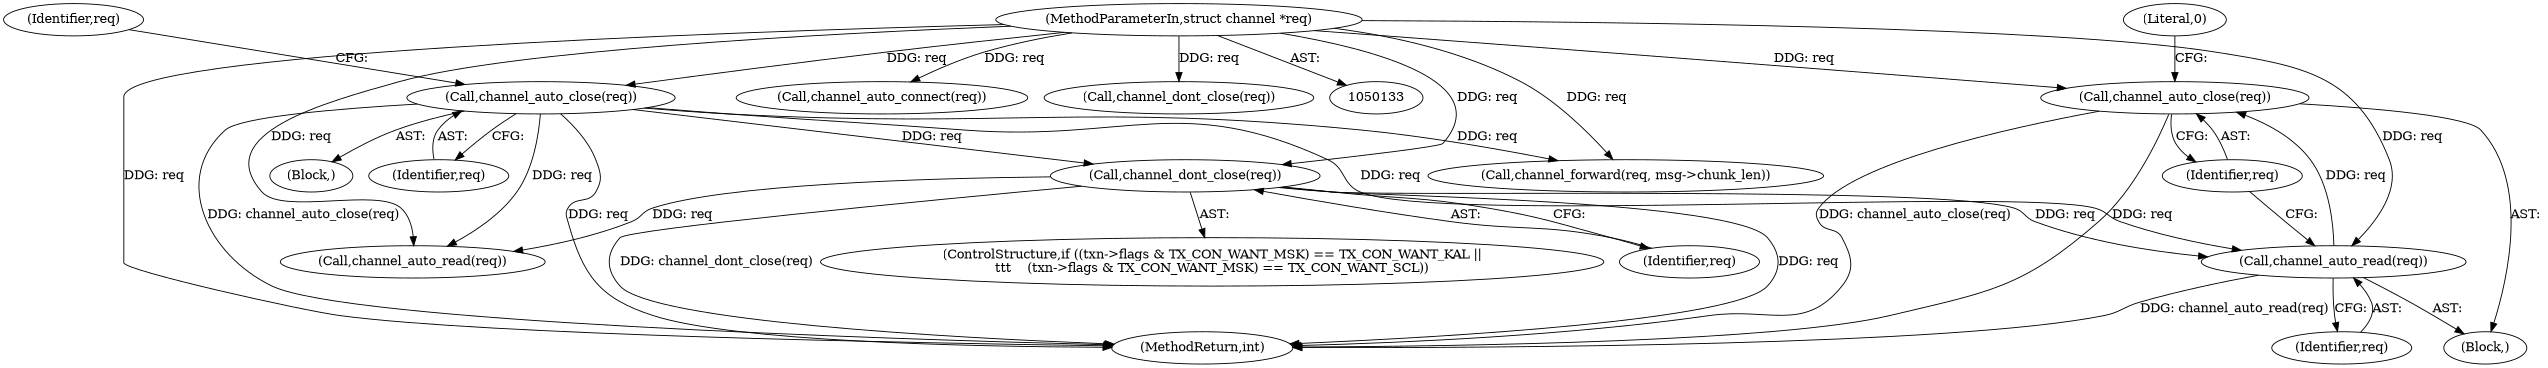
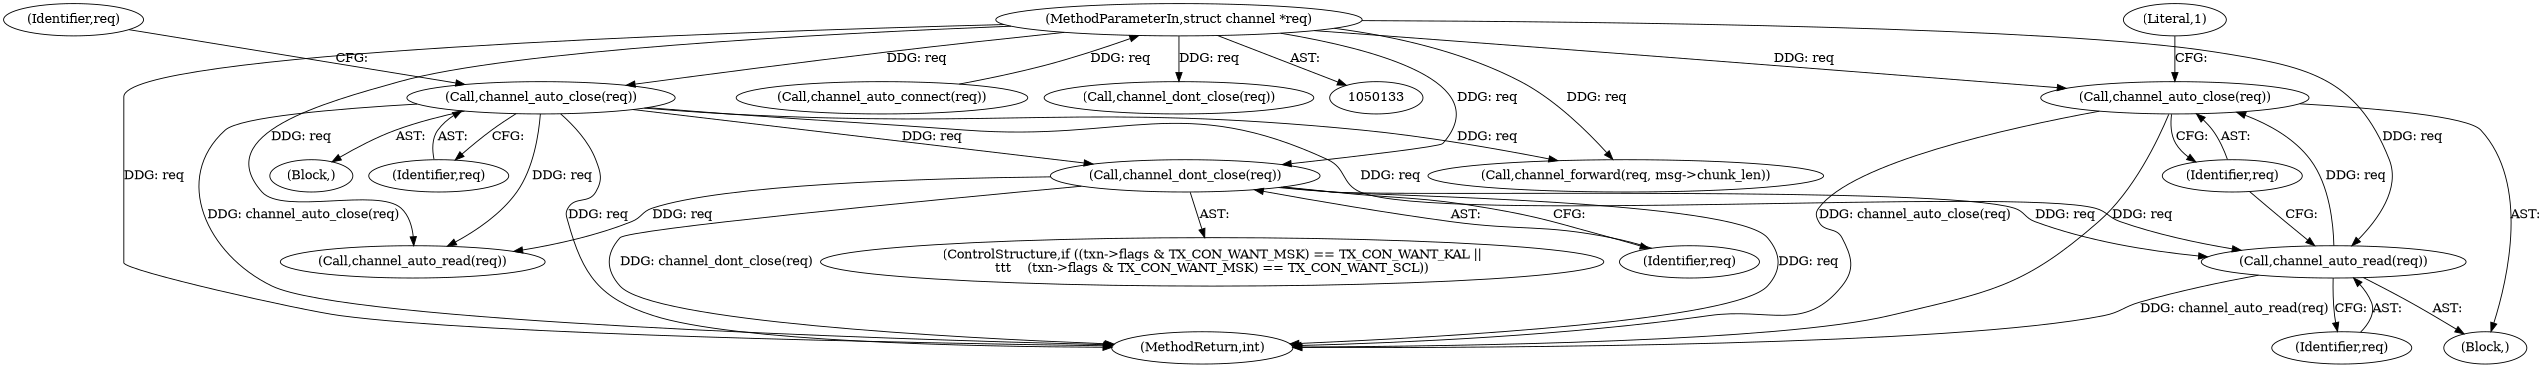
node "(Literal,0)": label "(Literal,0)" -> "(Literal,1)"
edge "(MethodParameterIn,struct channel *req)" -> "(Call,channel_auto_connect(req))": reversed
